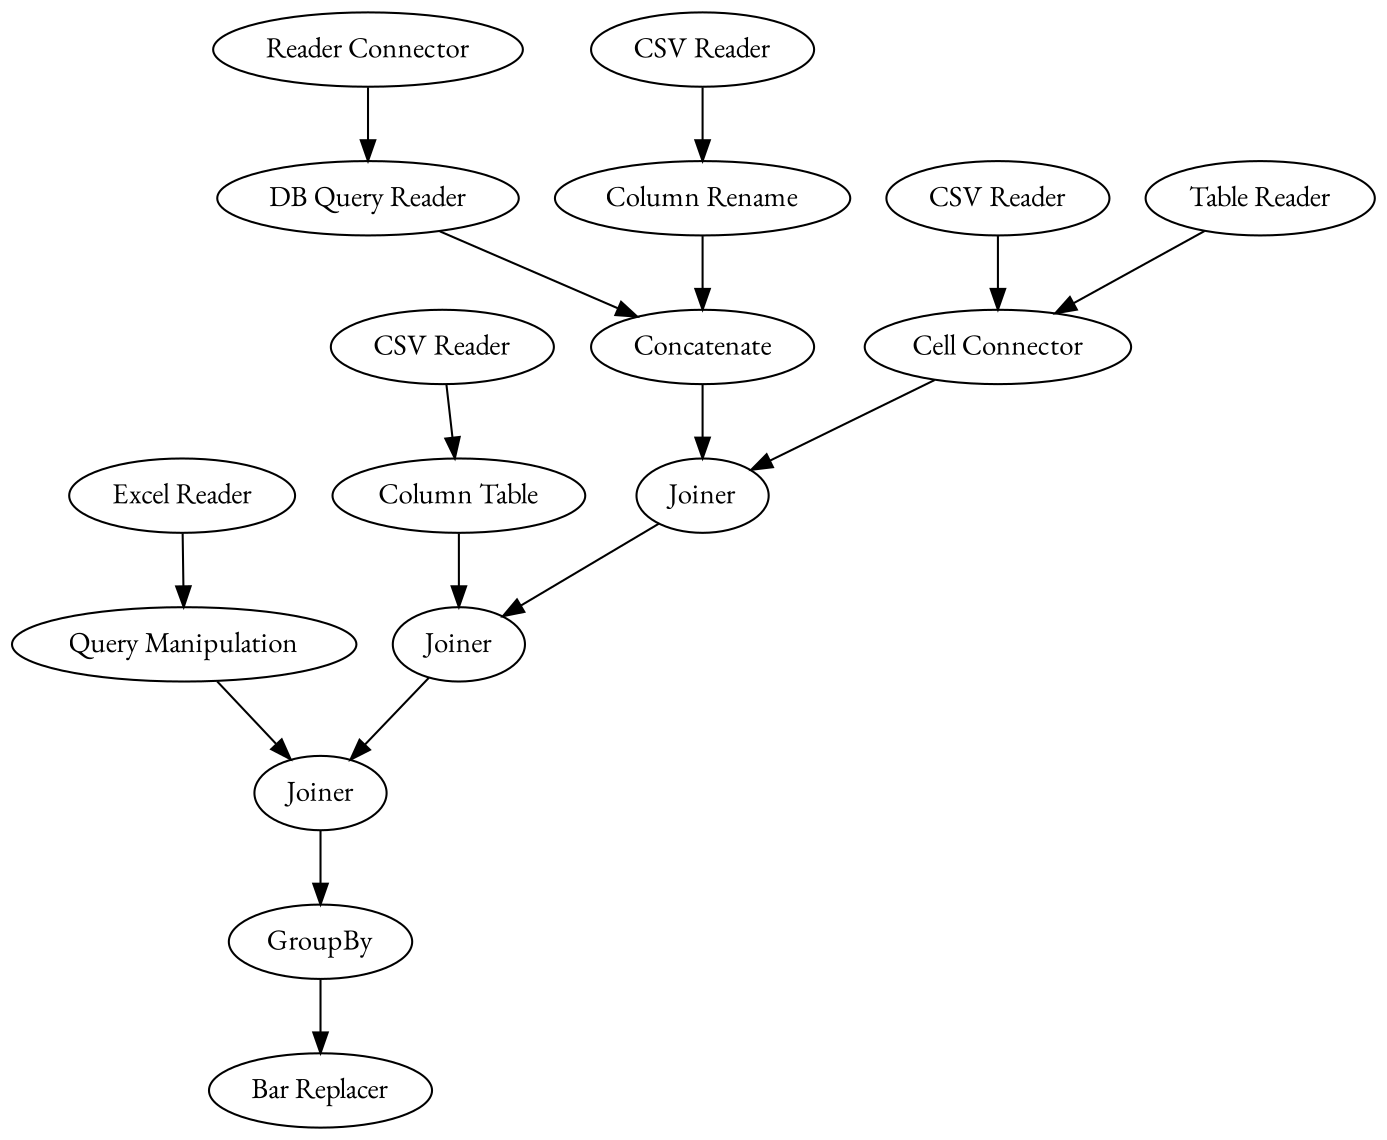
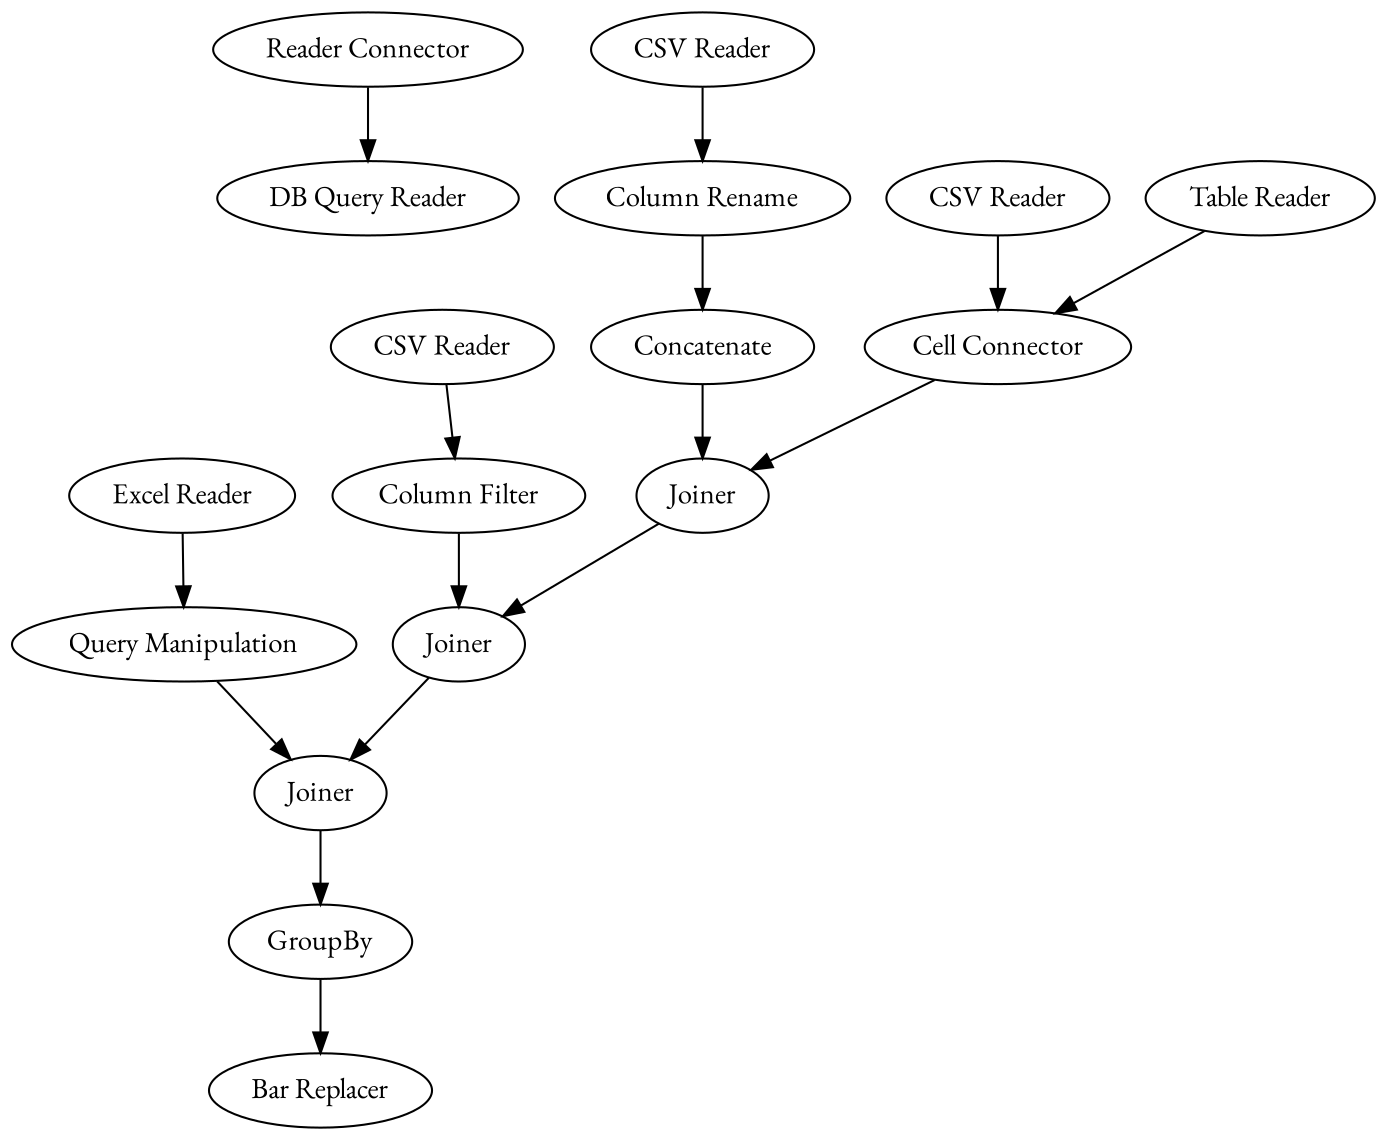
edge "DB Query Reader" -> "Concatenate": removed
node "Column Table": label "Column Table" -> "Column Filter"
